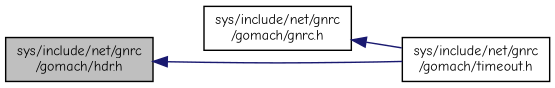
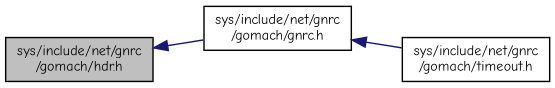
edge "sys/include/net/gnrc /gomach/timeout.h" -> "sys/include/net/gnrc /gomach/hdr.h": now "sys/include/net/gnrc /gomach/gnrc.h" -> "sys/include/net/gnrc /gomach/hdr.h"
